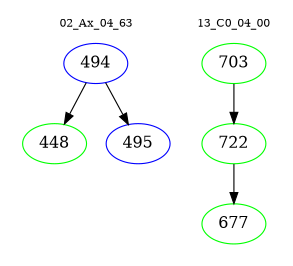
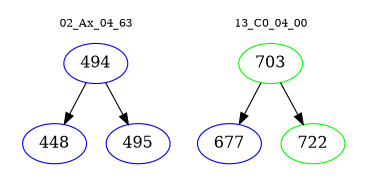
node "448": color green -> blue
edge "722" -> "677": now "703" -> "677"
node "677": color green -> blue
